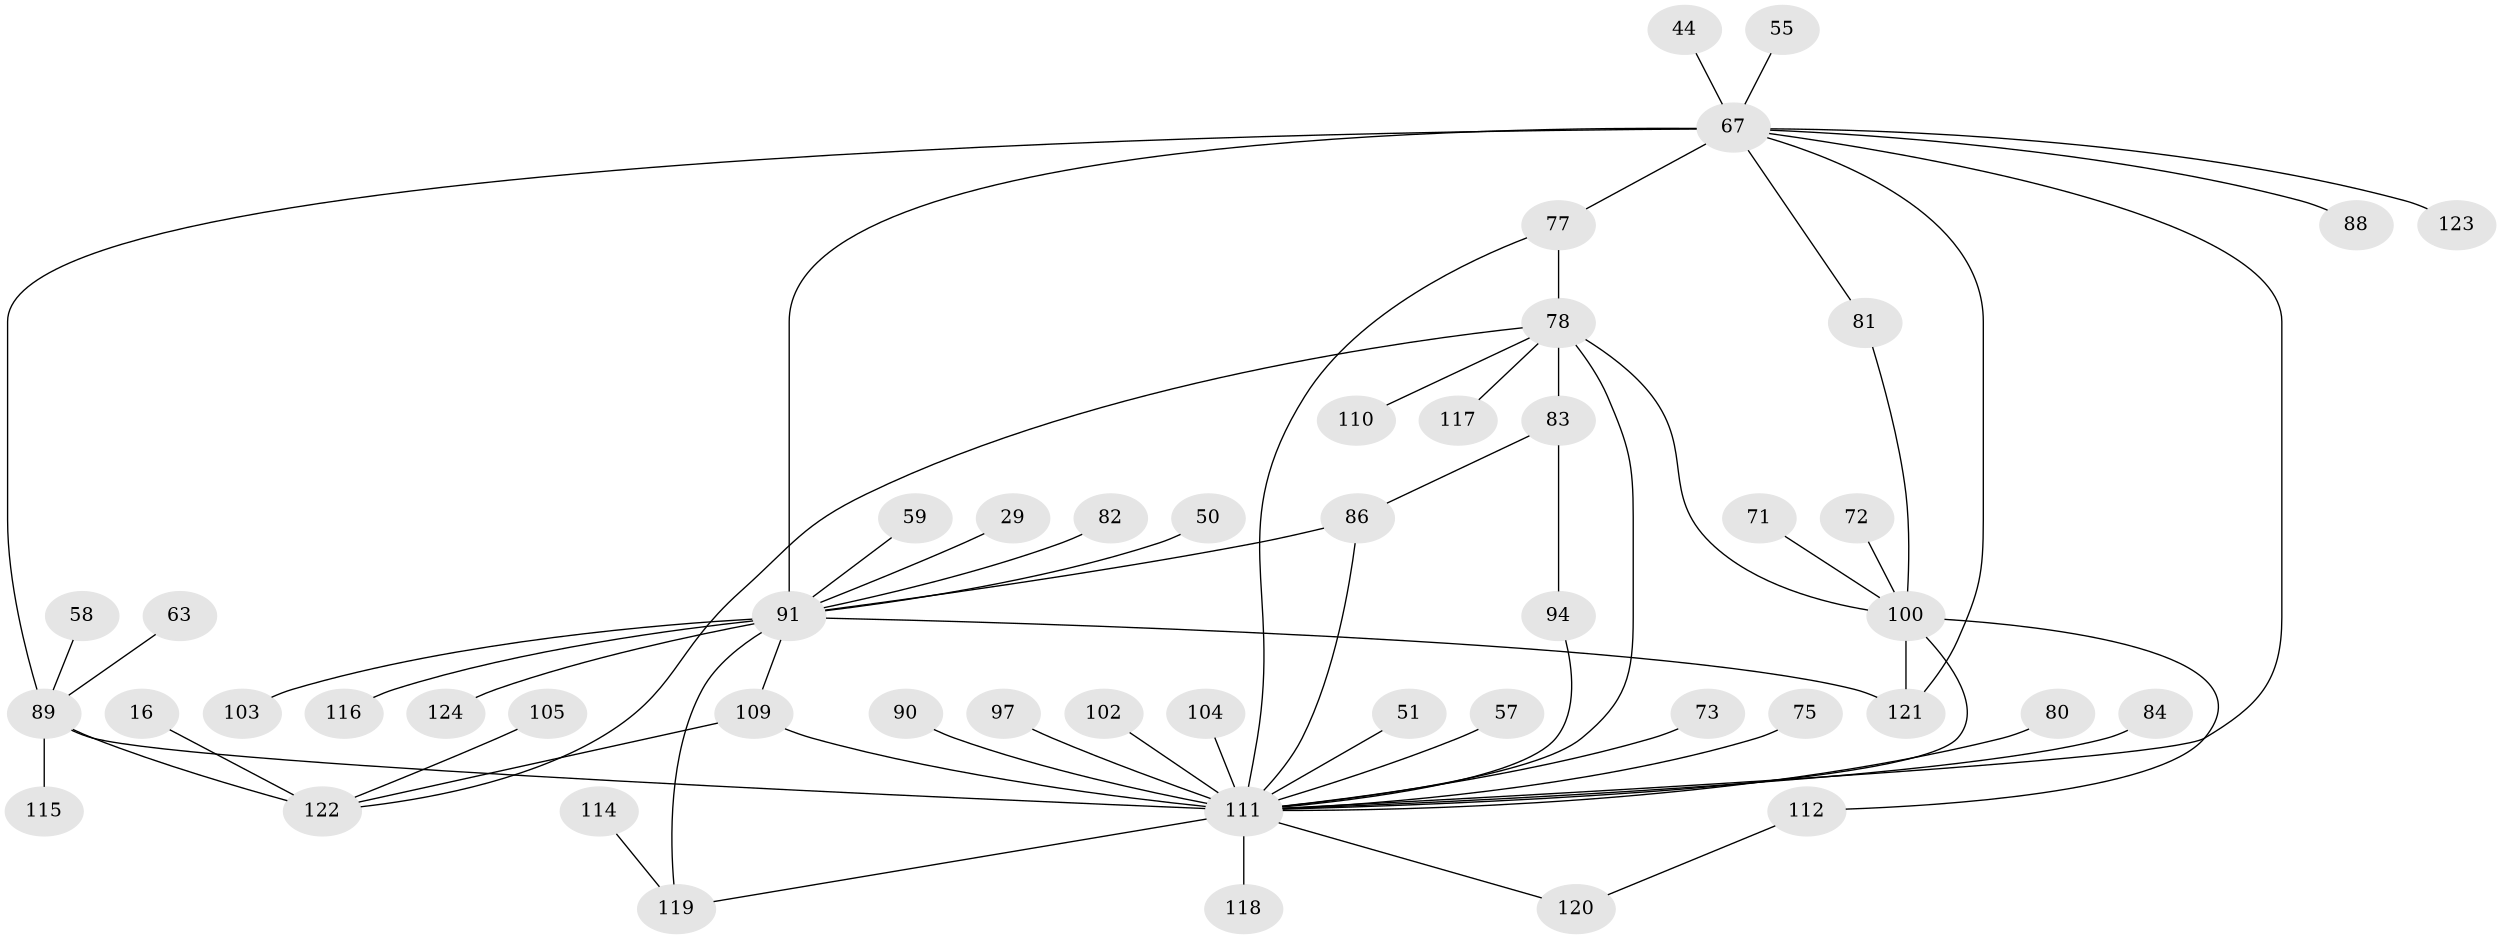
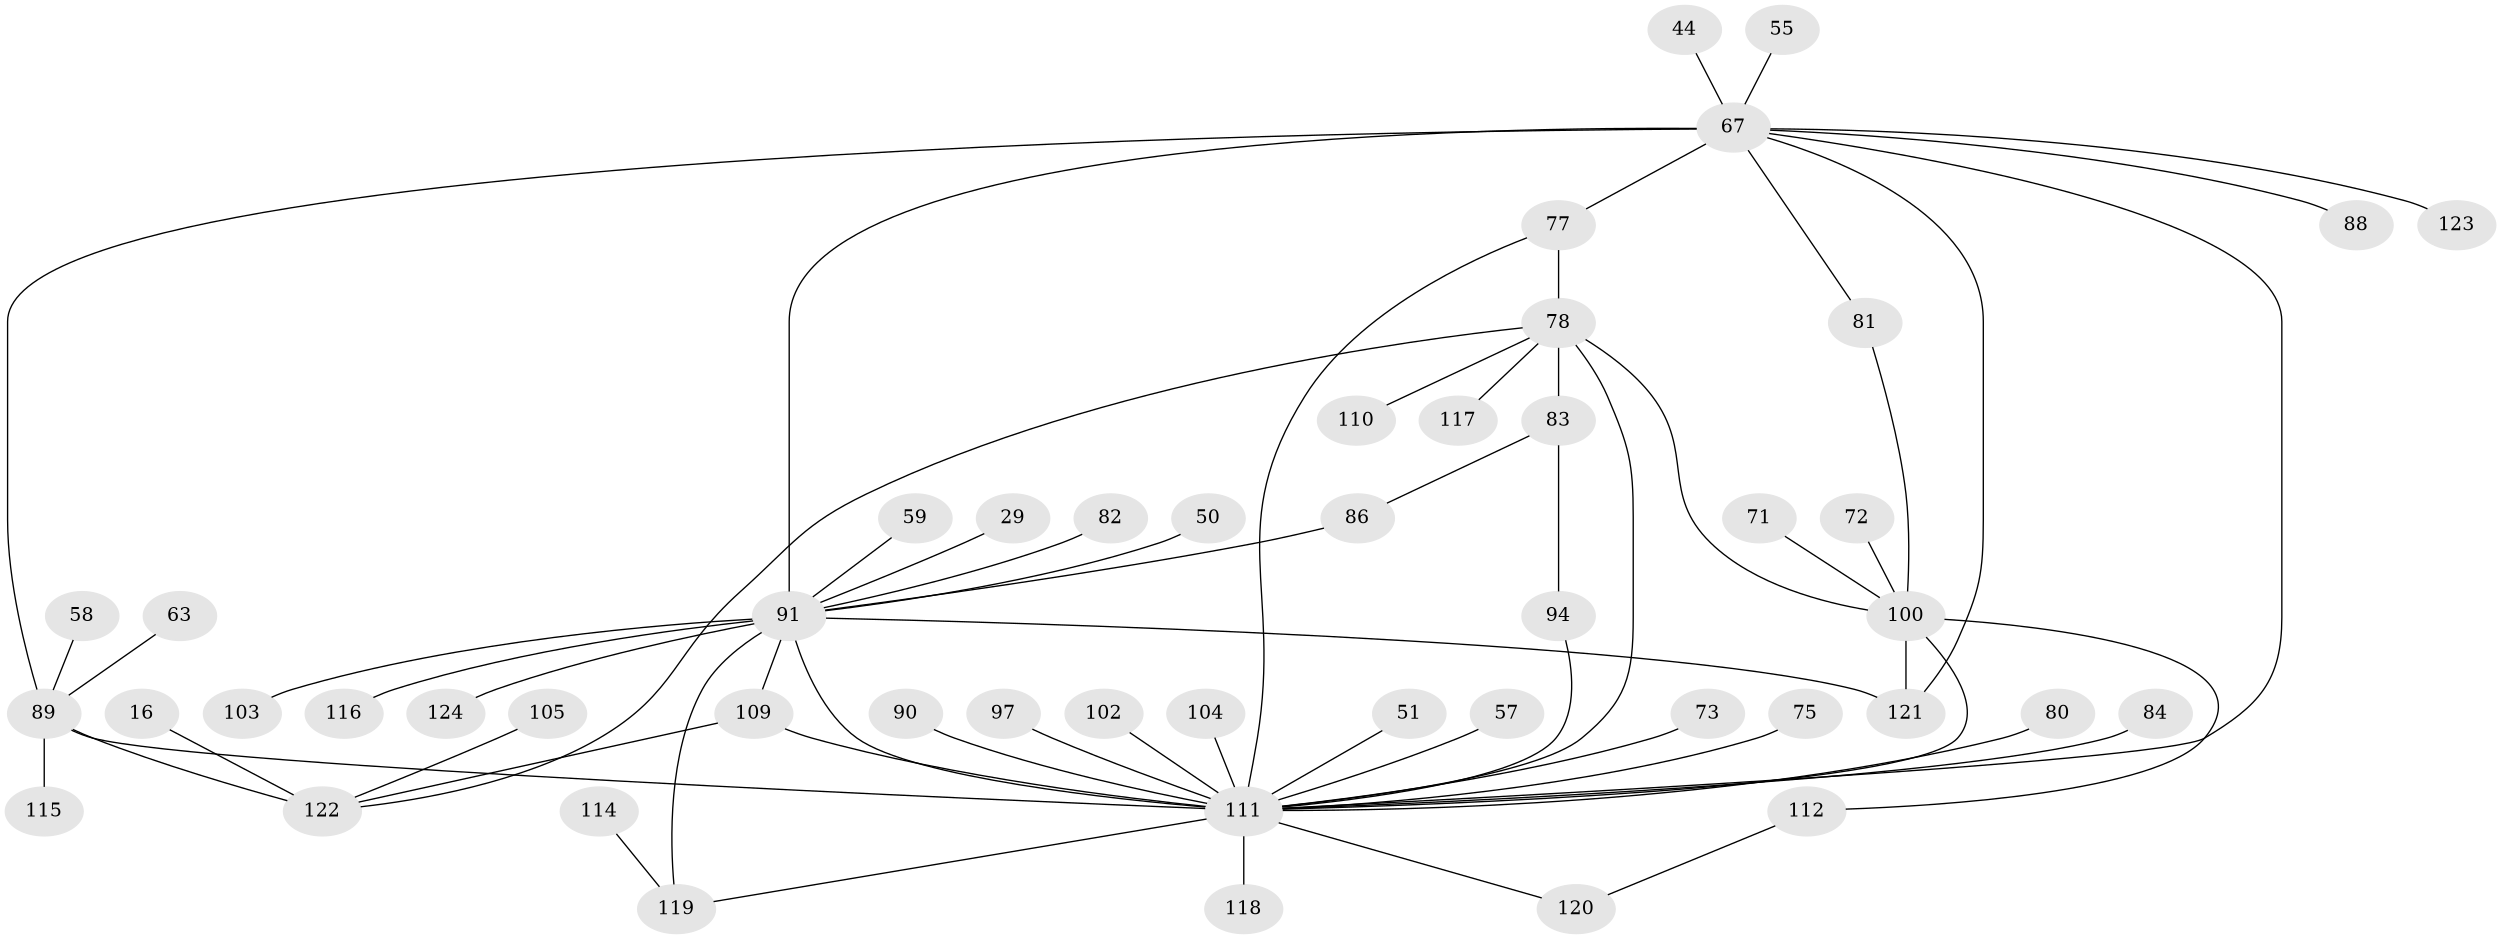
edge "86" -- "111": now "91" -- "111"
